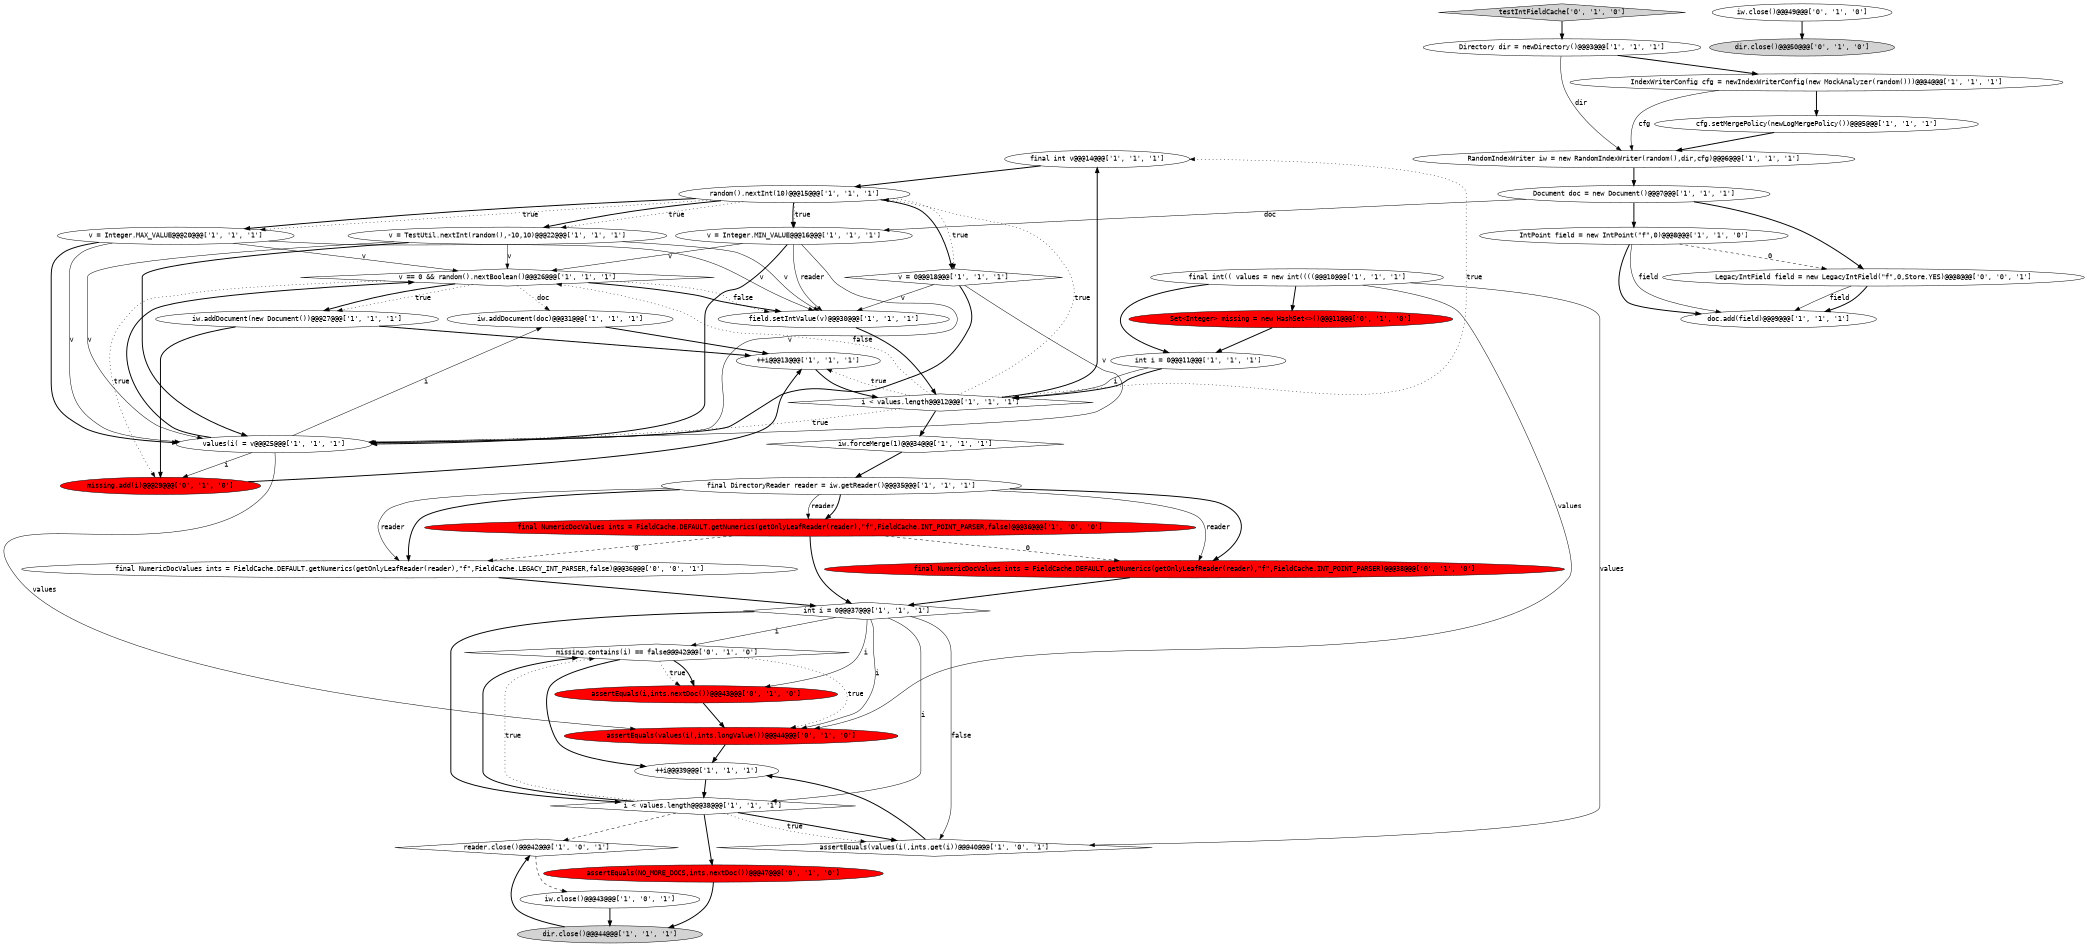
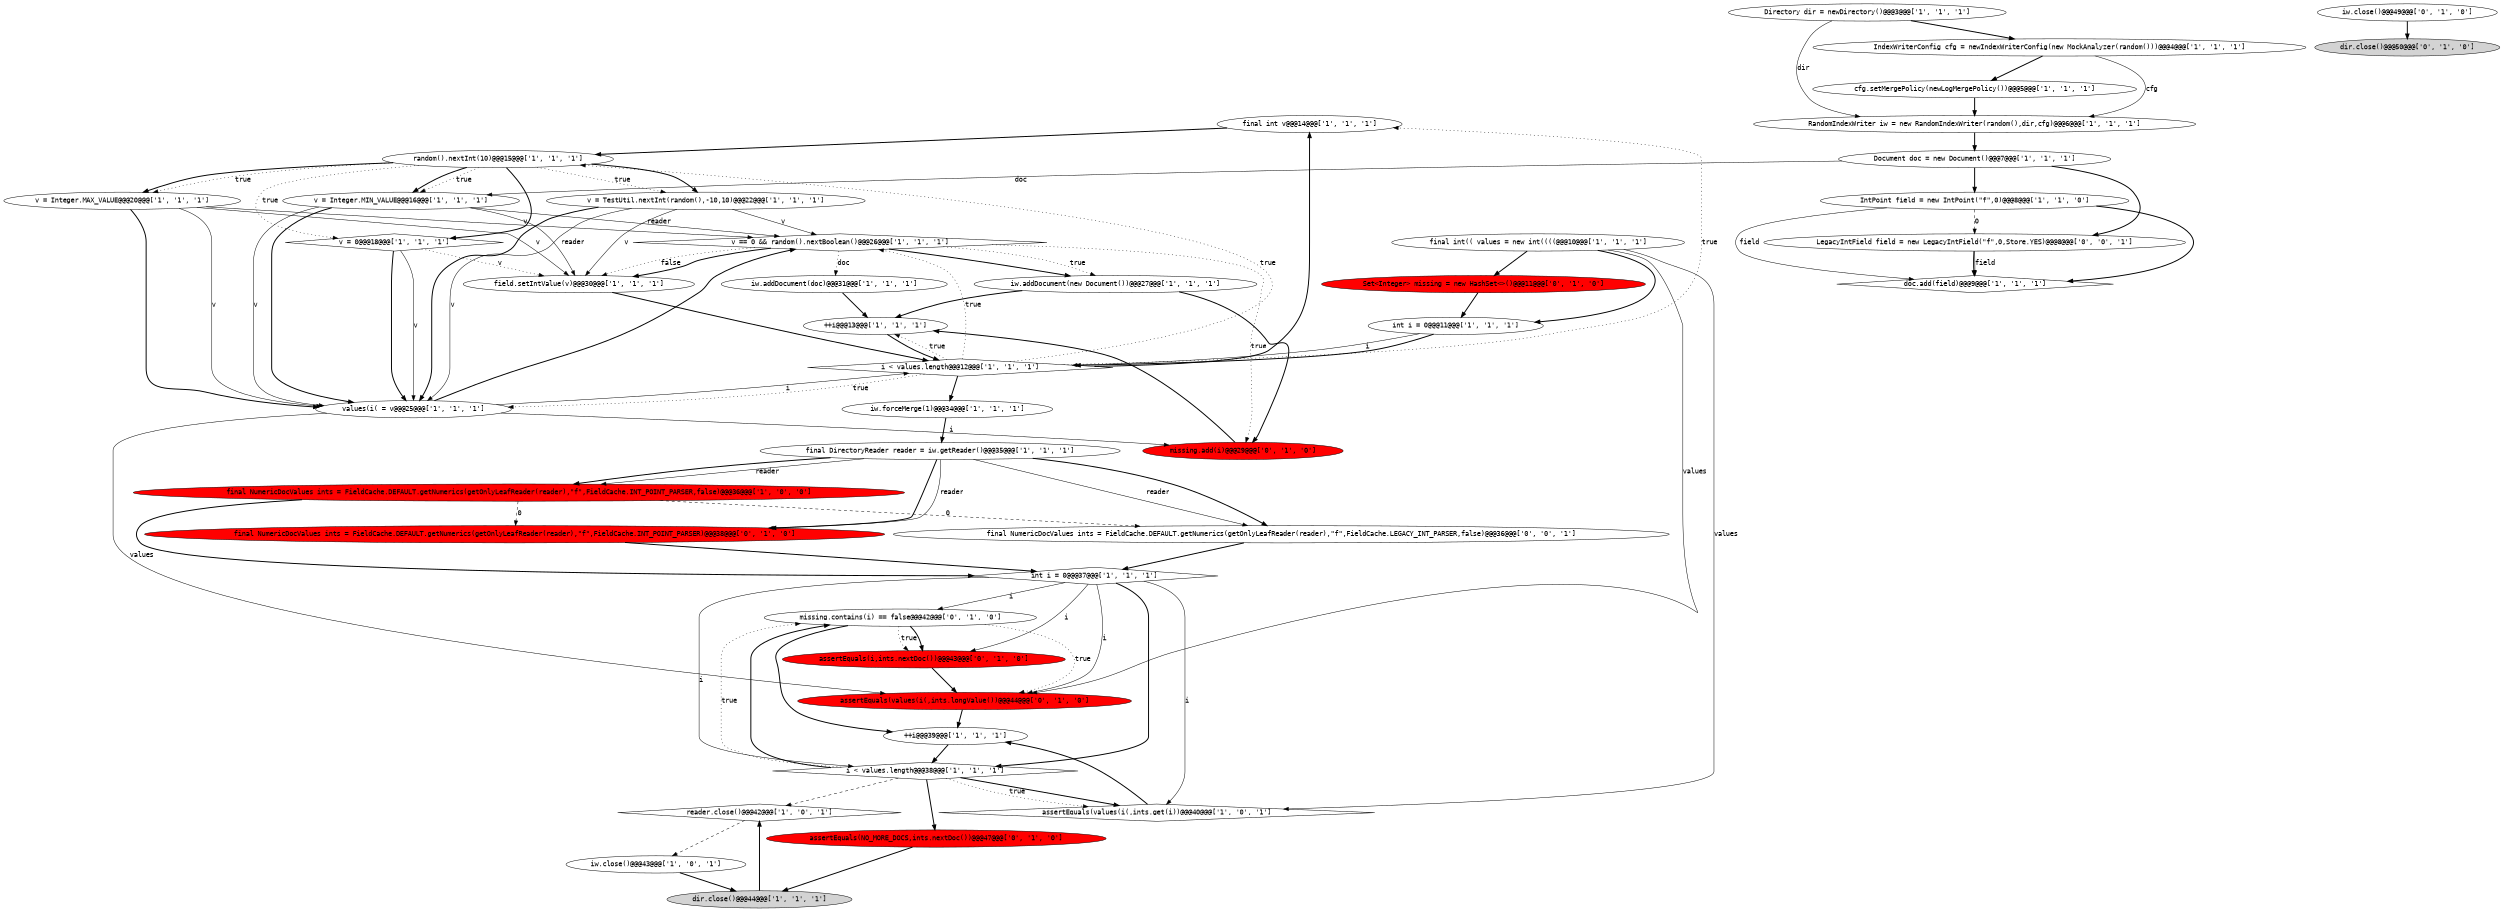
node "testIntFieldCache['0', '1', '0']": removed
edge "v = Integer.MIN_VALUE@@@16@@@['1', '1', '1']" -> "v == 0 && random().nextBoolean()@@@26@@@['1', '1', '1']": label "v" -> "reader"
edge "v = 0@@@18@@@['1', '1', '1']" -> "field.setIntValue(v)@@@30@@@['1', '1', '1']": style solid -> dotted
node "doc.add(field)@@@9@@@['1', '1', '1']": shape ellipse -> diamond
edge "i < values.length@@@12@@@['1', '1', '1']" -> "v == 0 && random().nextBoolean()@@@26@@@['1', '1', '1']": label "false" -> "true"
edge "values(i( = v@@@25@@@['1', '1', '1']" -> "iw.addDocument(doc)@@@31@@@['1', '1', '1']": now "values(i( = v@@@25@@@['1', '1', '1']" -> "i < values.length@@@12@@@['1', '1', '1']"
node "iw.forceMerge(1)@@@34@@@['1', '1', '1']": shape diamond -> ellipse
node "missing.contains(i) == false@@@42@@@['0', '1', '0']": shape diamond -> ellipse
edge "int i = 0@@@37@@@['1', '1', '1']" -> "assertEquals(values(i(,ints.get(i))@@@40@@@['1', '0', '1']": label "false" -> "i"
